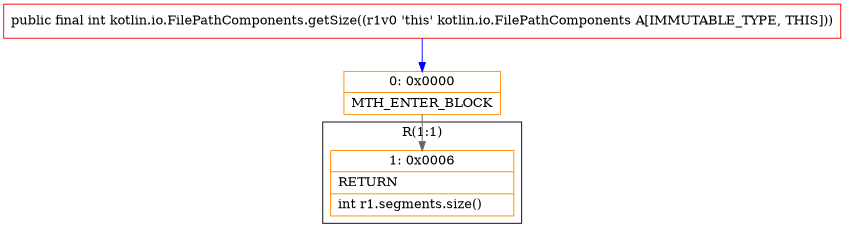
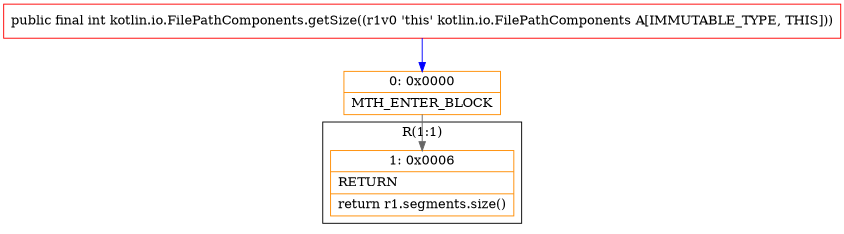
node "1: 0x0006": text "int r1.segments.size()" -> "return r1.segments.size()"
